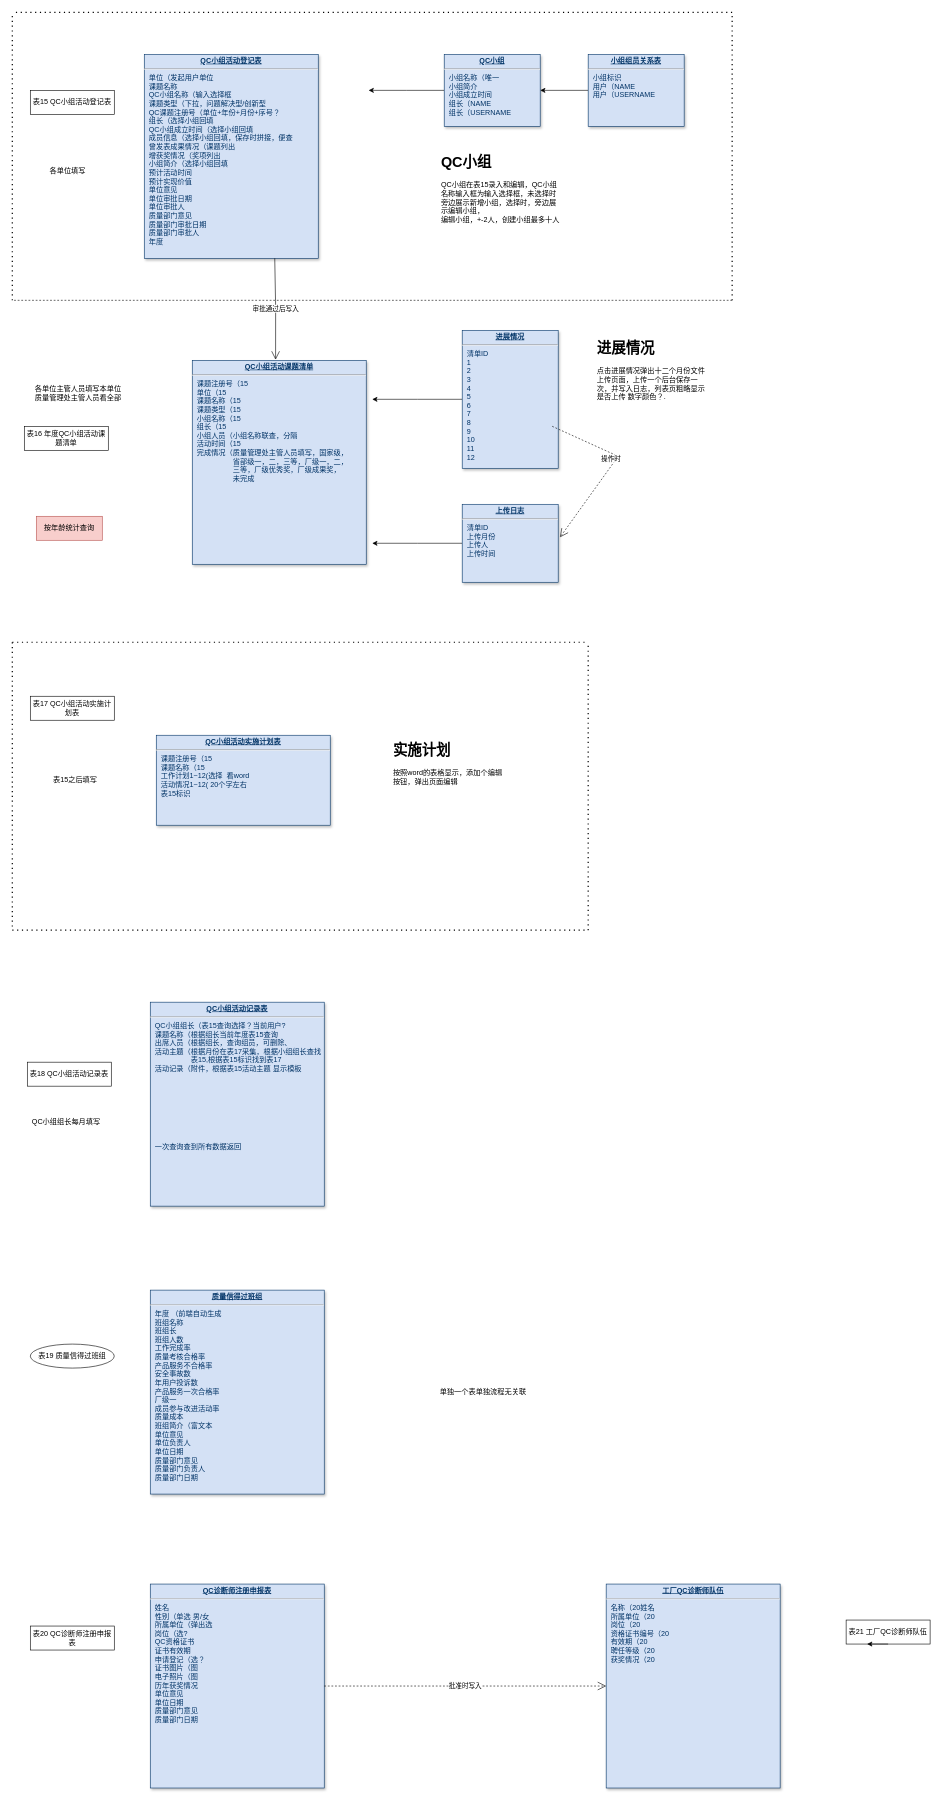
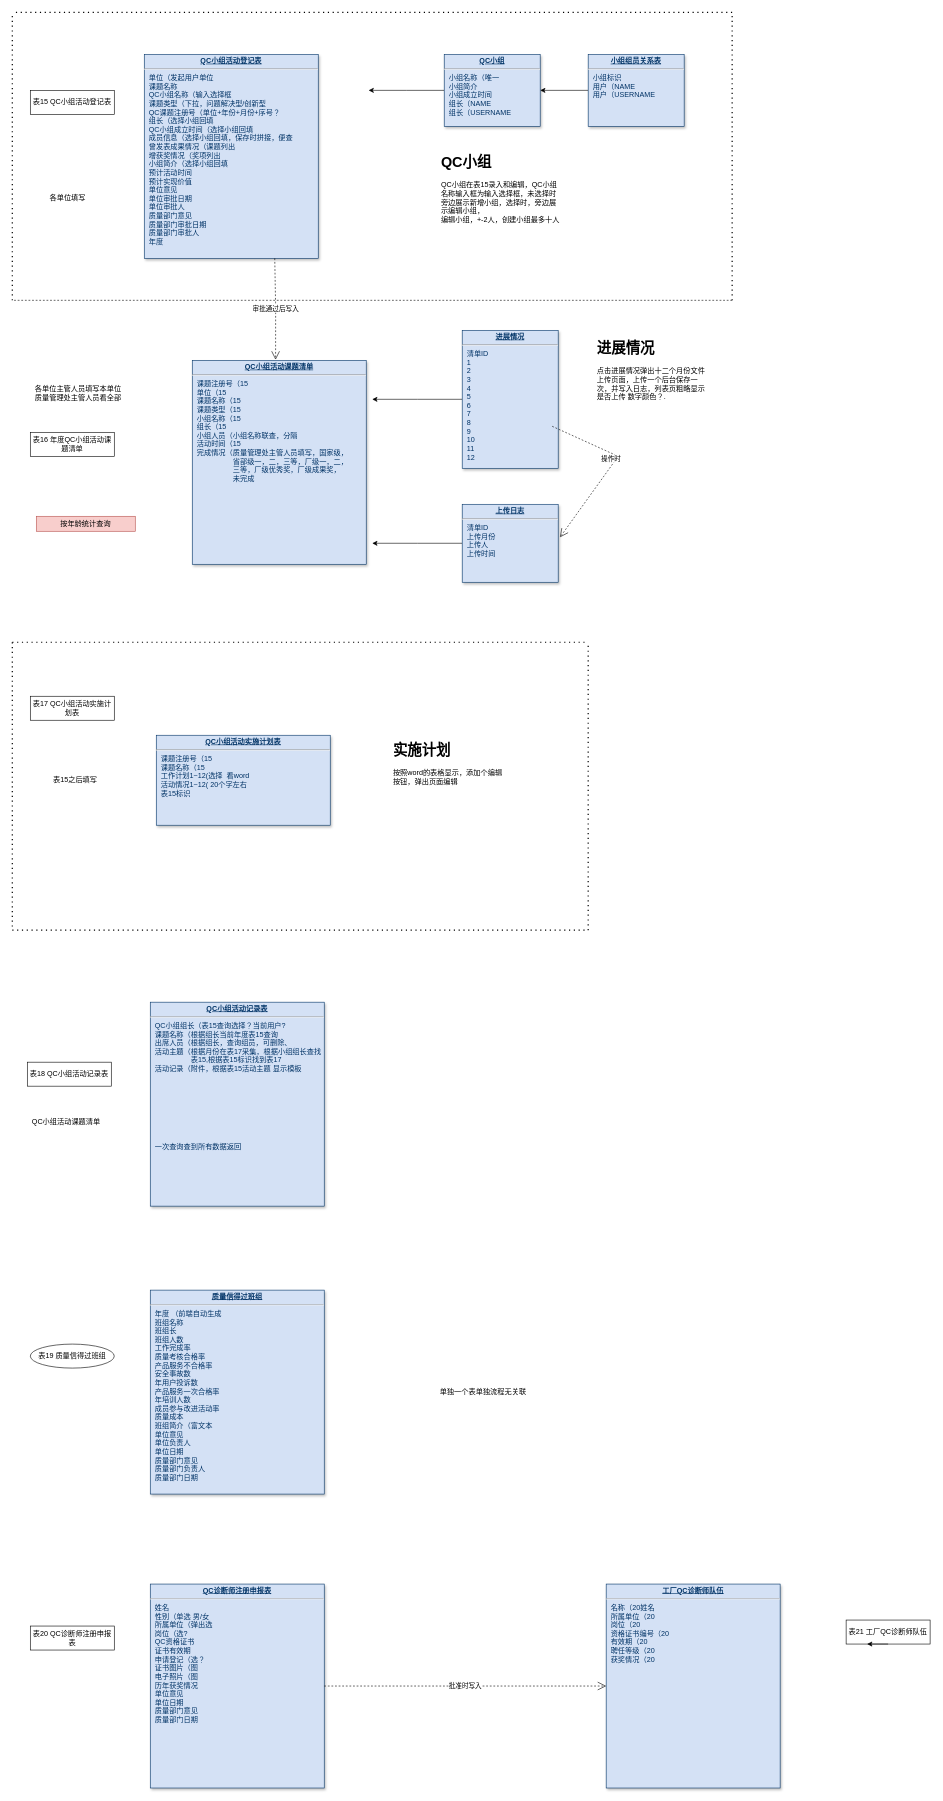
node "各单位填写": moved (68, 171) -> (68, 198)
edge "QC小组活动登记表 单位（发起用户单位 课题名称 QC小组名称（输入选择框 课题类型（下拉，问题解决型/创新型 QC课题注册号（单位+年份+月份+序号？ 组长（选择小组回填 QC小组成立时间（选择小组回填 成员信息（选择小组回填，保存时拼接，便查 曾发表成果情况（课题列出 增获奖情况（奖项列出 小组简介（选择小组回填 预计活动时间 预计实现价值 单位意见 单位审批日期 单位审批人 质量部门意见 质量部门审批日期 质量部门审批人 年度" -> "QC小组活动课题清单 课题注册号（15 单位（15 课题名称（15 课题类型（15 小组名称（15 组长（15 小组人员（小组名称联查，分隔 活动时间（15 完成情况（质量管理处主管人员填写，国家级， 省部级一，二，三等，厂级一，二， 三等，厂级优秀奖，厂级成果奖， 未完成": style solid -> dashed
node "表16 年度QC小组活动课题清单": moved (66, 438) -> (72, 444)
node "按年龄统计查询": size 66x24 -> 99x15
node "QC小组组长每月填写": label "QC小组组长每月填写" -> "QC小组活动课题清单"
node "质量信得过班组 年度 （前端自动生成 班组名称 班组长 班组人数 工作完成率 质量考核合格率 产品服务不合格率 安全事故数 年用户投诉数 产品服务一次合格率 厂级一 成员参与改进活动率 质量成本 班组简介（富文本 单位意见 单位负责人 单位日期 质量部门意见 质量部门负责人 质量部门日期": label "质量信得过班组 年度 （前端自动生成 班组名称 班组长 班组人数 工作完成率 质量考核合格率 产品服务不合格率 安全事故数 年用户投诉数 产品服务一次合格率 厂级一 成员参与改进活动率 质量成本 班组简介（富文本 单位意见 单位负责人 单位日期 质量部门意见 质量部门负责人 质量部门日期" -> "质量信得过班组 年度 （前端自动生成 班组名称 班组长 班组人数 工作完成率 质量考核合格率 产品服务不合格率 安全事故数 年用户投诉数 产品服务一次合格率 年培训人数 成员参与改进活动率 质量成本 班组简介（富文本 单位意见 单位负责人 单位日期 质量部门意见 质量部门负责人 质量部门日期"
